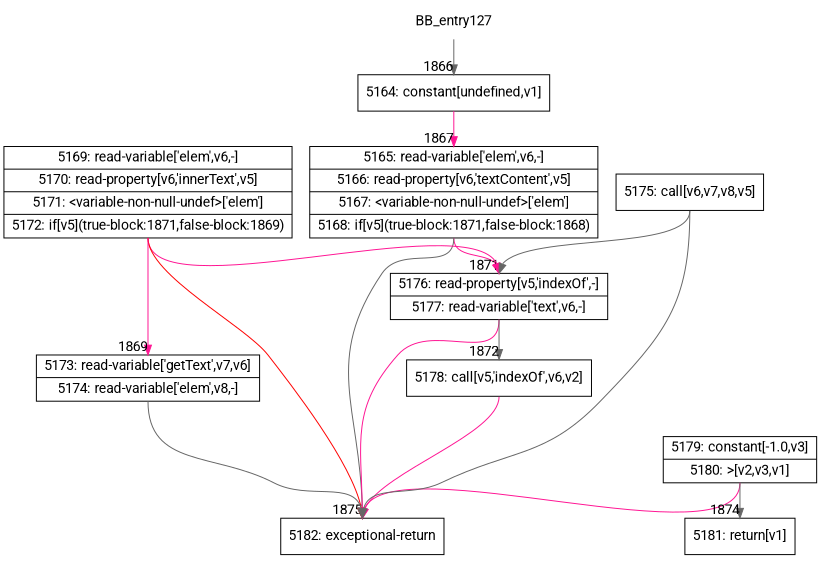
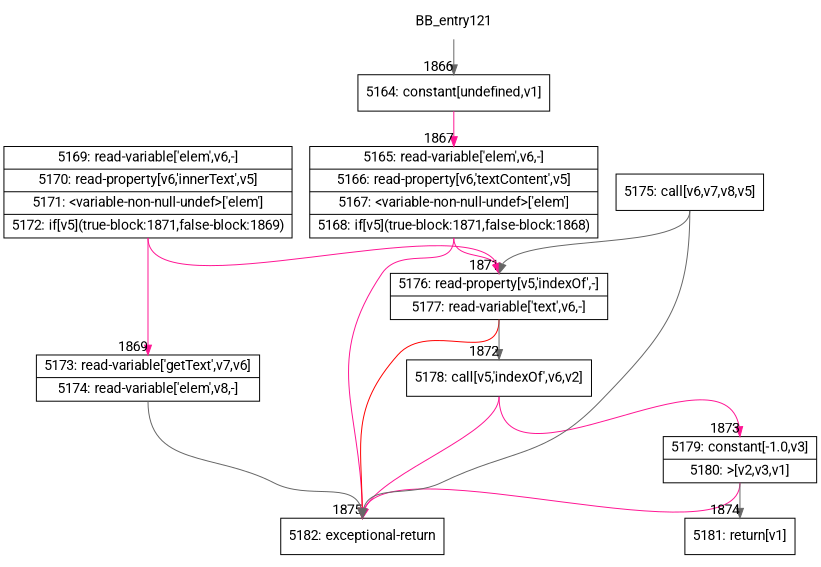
node "BB_entry127": label "BB_entry127" -> "BB_entry121"
edge "5165: read-variable['elem',v6,-]" -> "5182: exceptional-return": color gray40 -> deeppink
edge "5169: read-variable['elem',v6,-]" -> "5182: exceptional-return": removed
edge "5176: read-property[v5,'indexOf',-]" -> "5182: exceptional-return": color deeppink -> red
edge "5178: call[v5,'indexOf',v6,v2]" -> "5179: constant[-1.0,v3]": added
